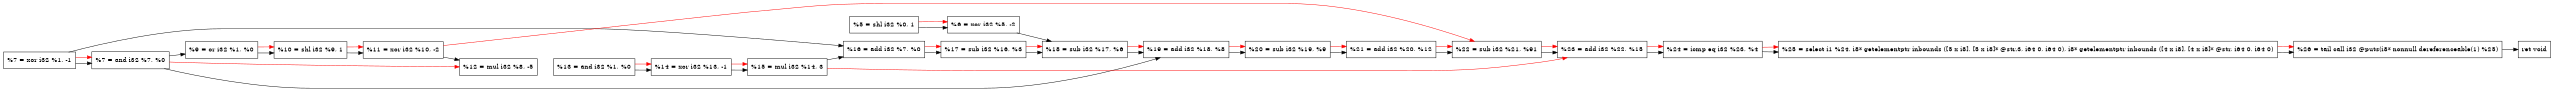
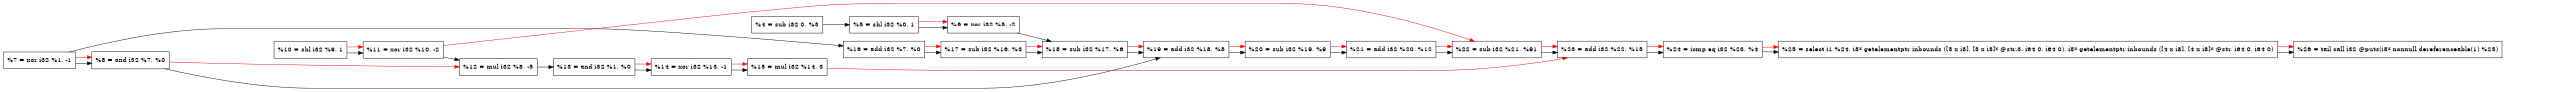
node "%4 = sub i32 0, %3": added
node "ret void": removed
node "%9 = or i32 %1, %0": removed
edge "%15 = mul i32 %14, 3" -> "%16 = add i32 %7, %0": removed
node "%7 = and i32 %7, %0": label "%7 = and i32 %7, %0" -> "%8 = and i32 %7, %0"
edge "%12 = mul i32 %8, -5" -> "%13 = and i32 %1, %0": added
